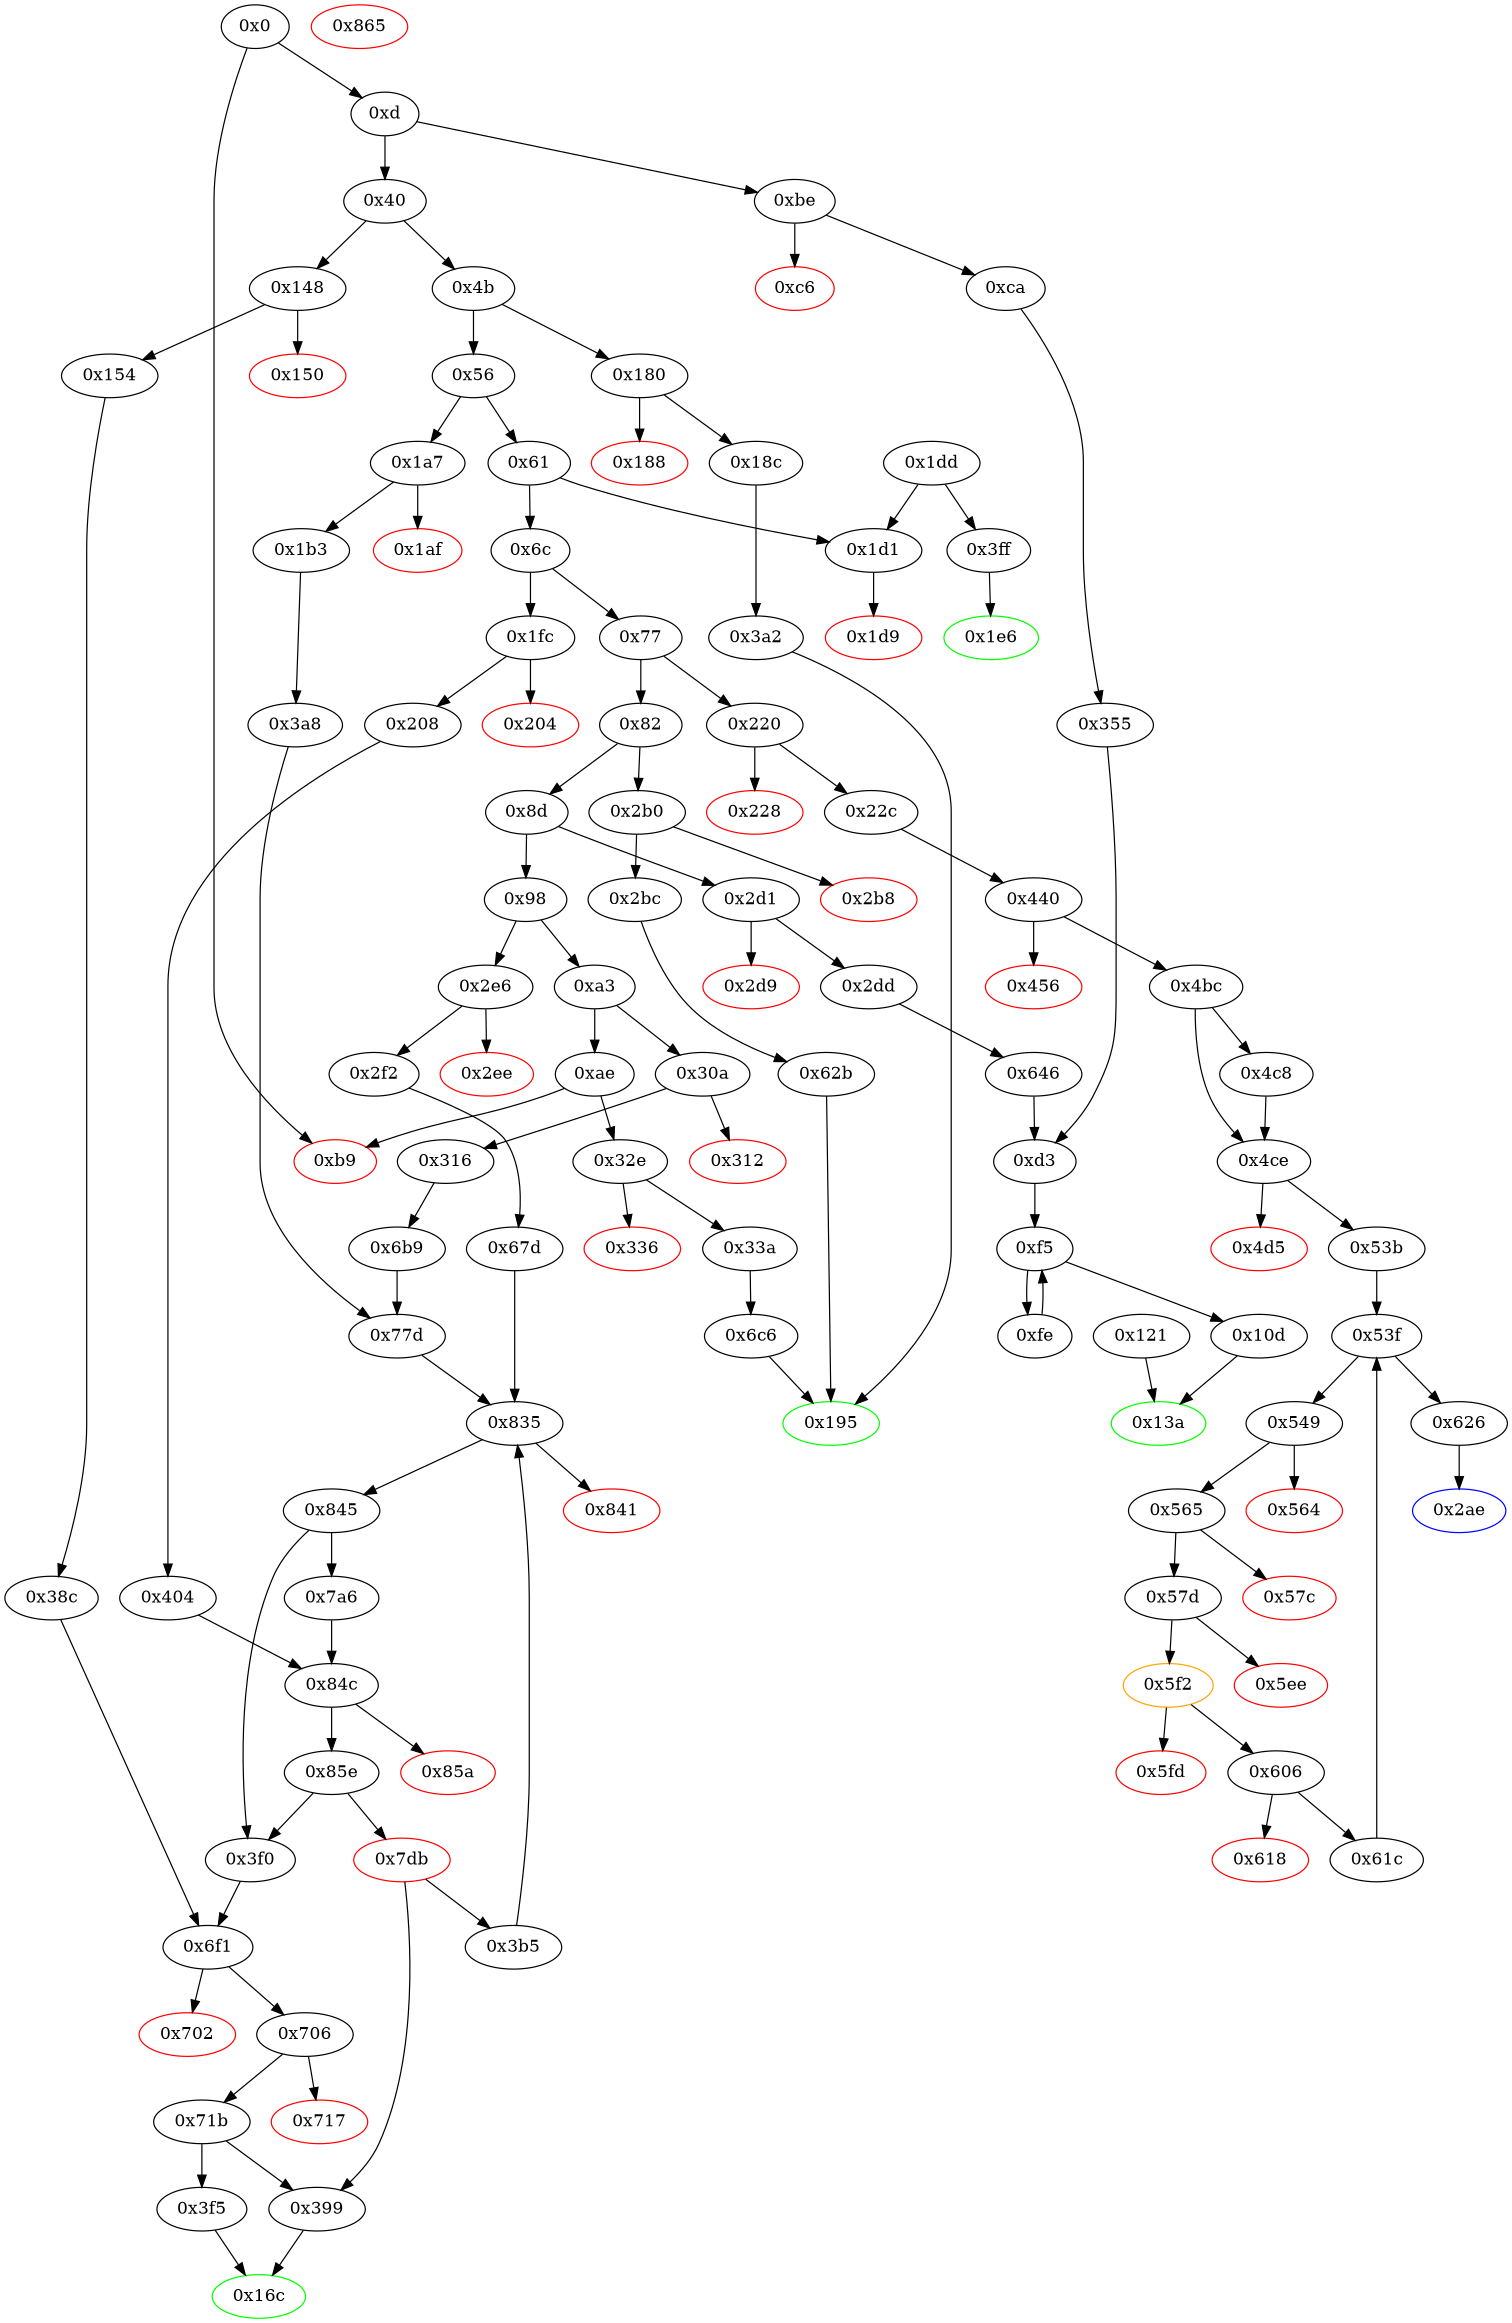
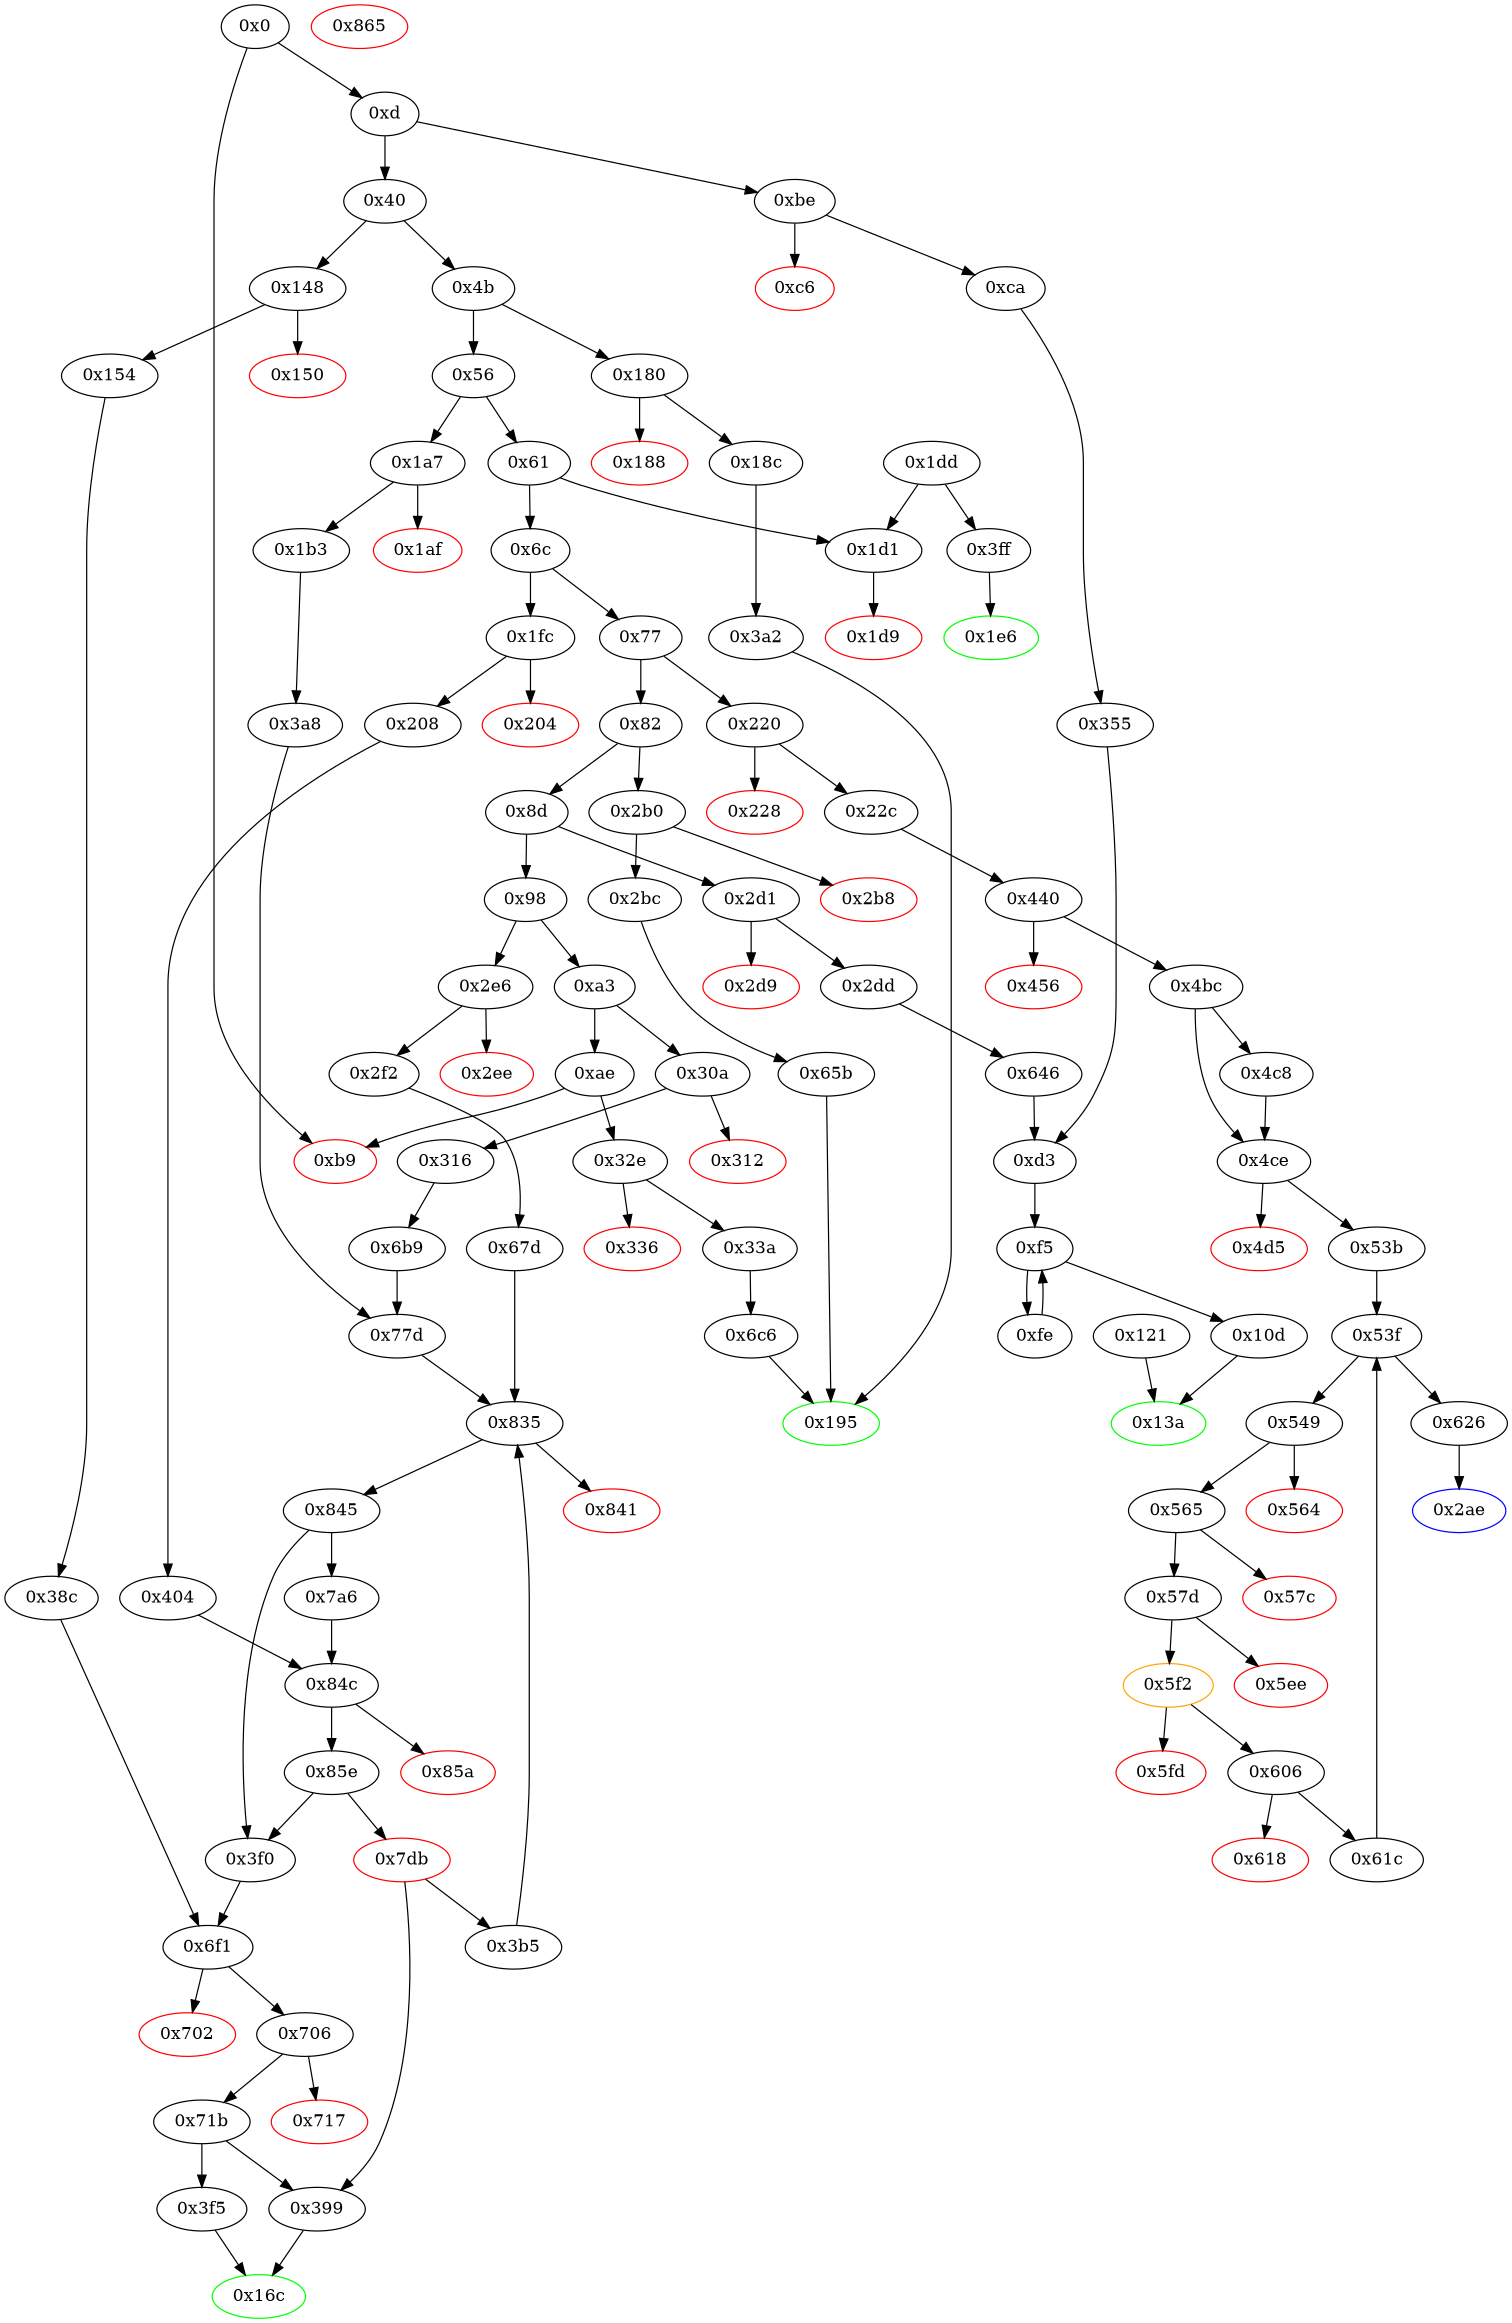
node "0x62b": label "0x62b" -> "0x65b"
